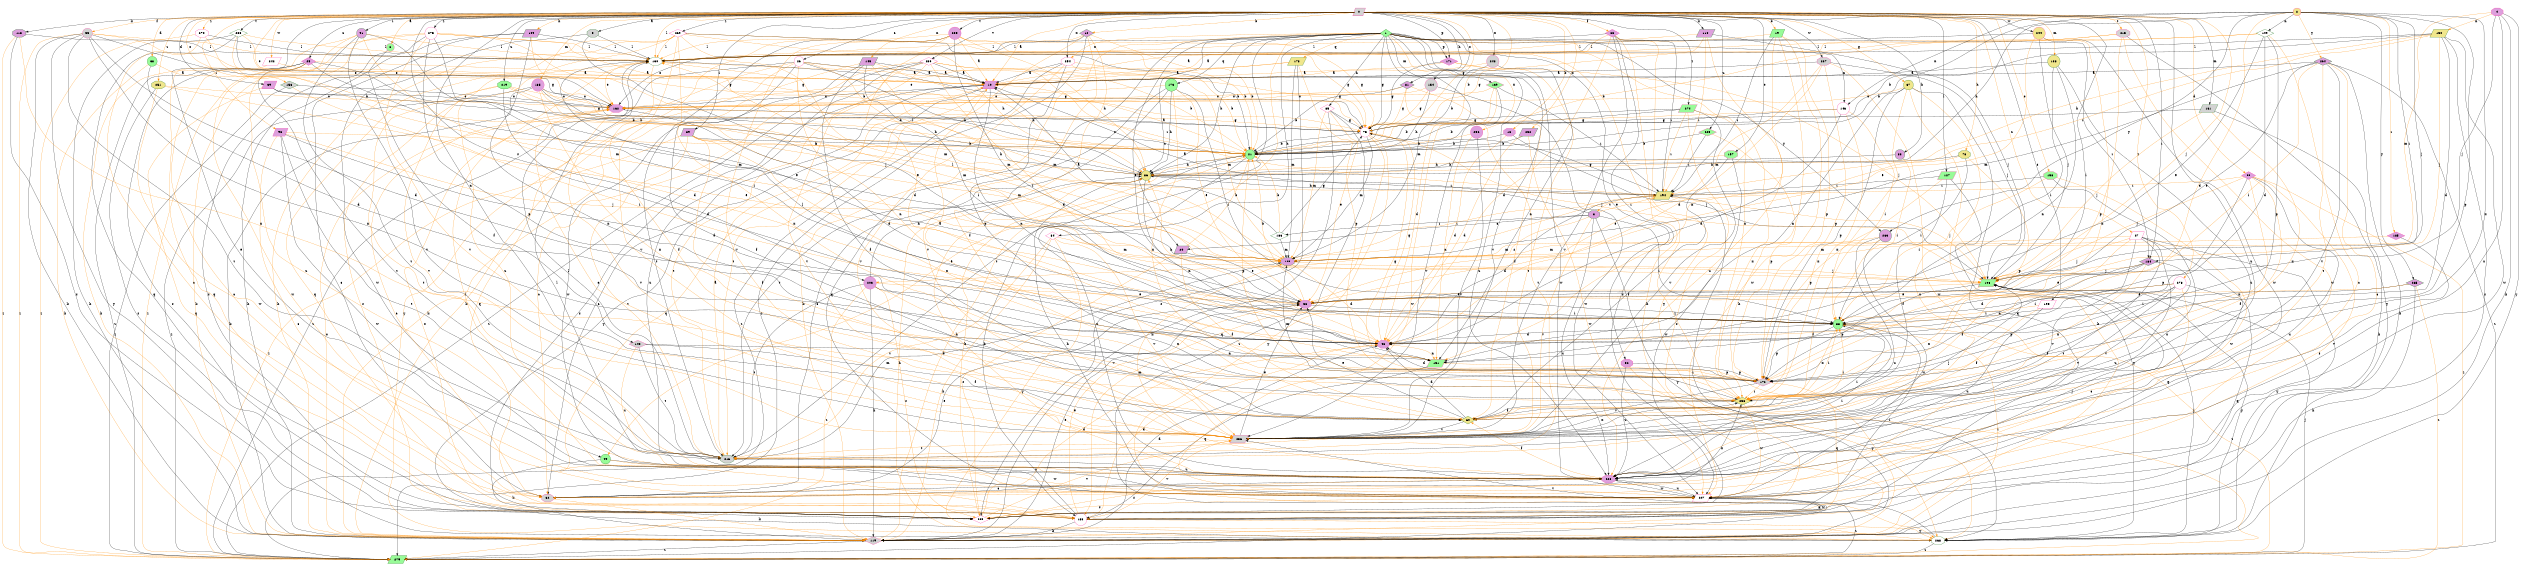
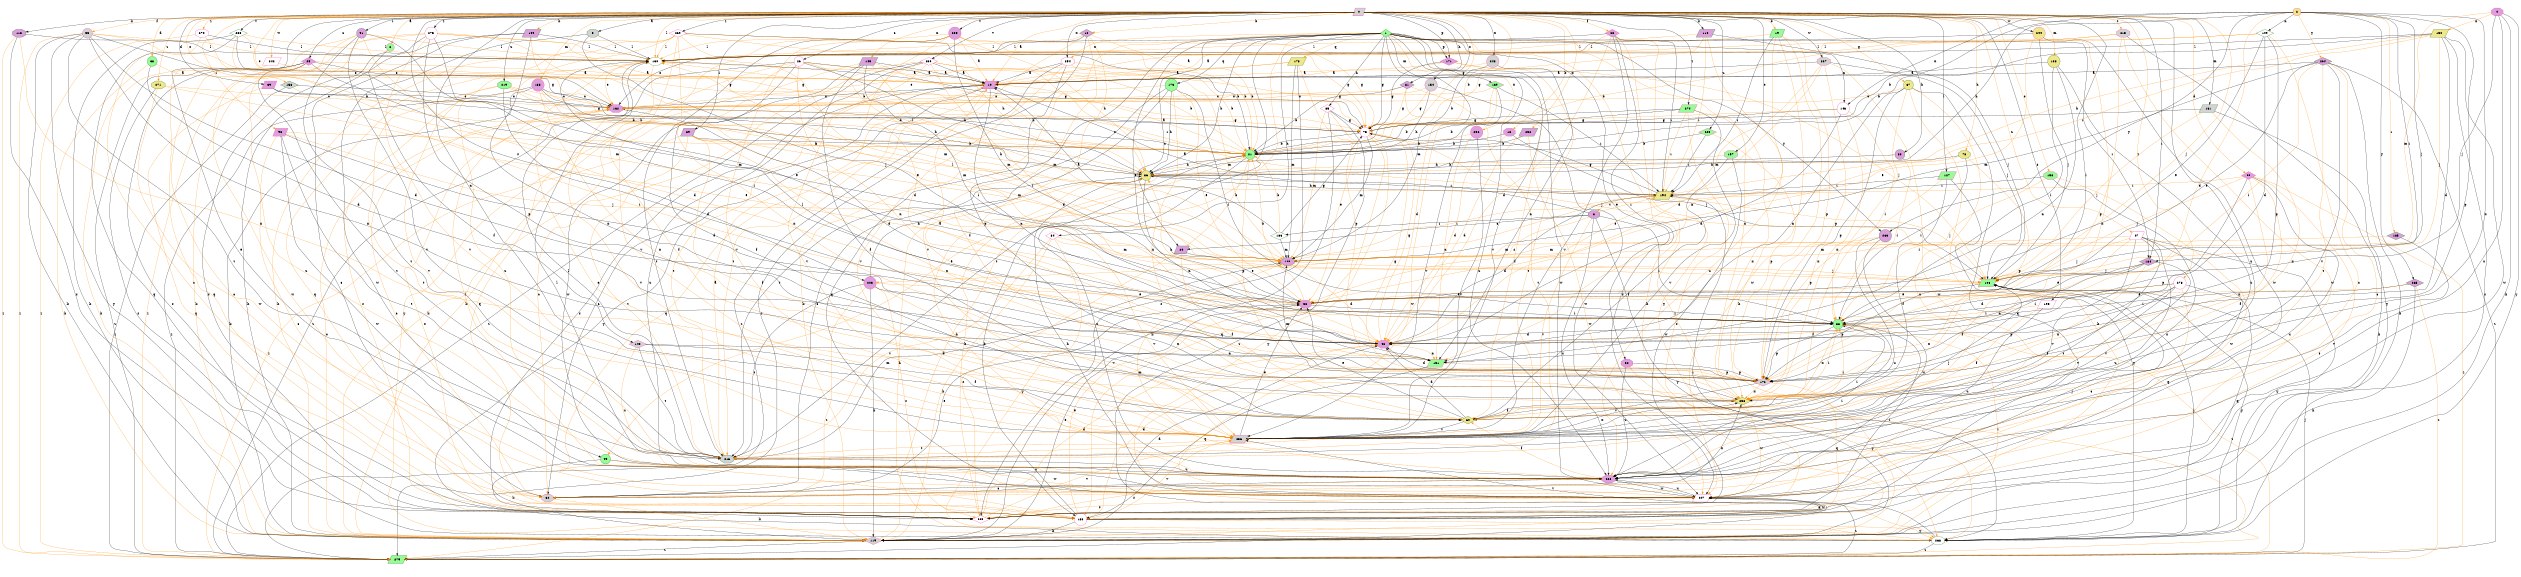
node "251": label "251" -> "271"
node "185": color deeppink -> darkgreen
edge "172" -> "258": label "r" -> "x"
